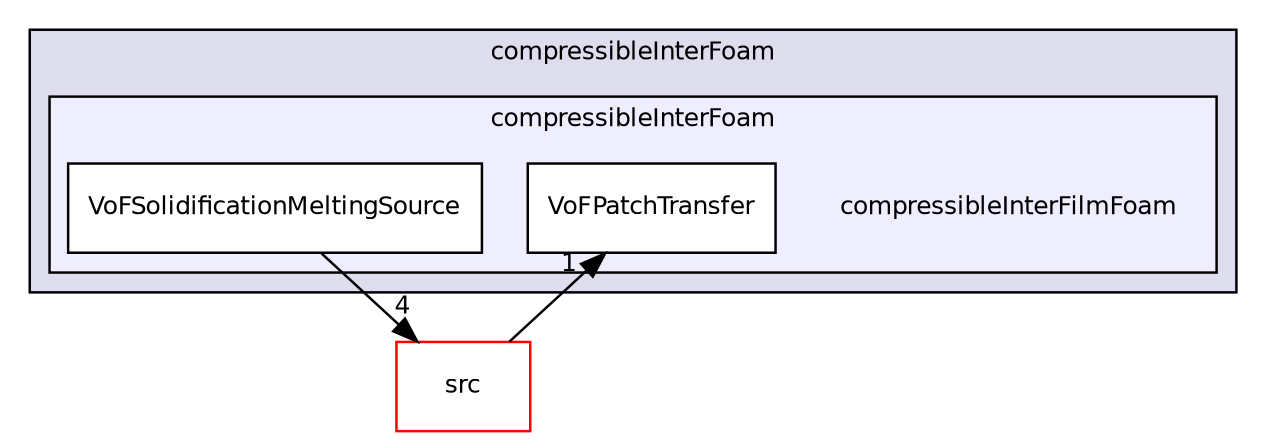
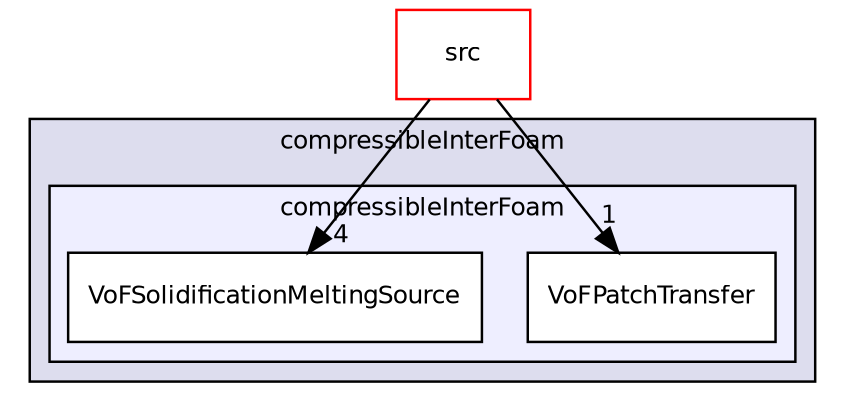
node "compressibleInterFilmFoam": removed
edge "VoFSolidificationMeltingSource" -> "src": reversed
